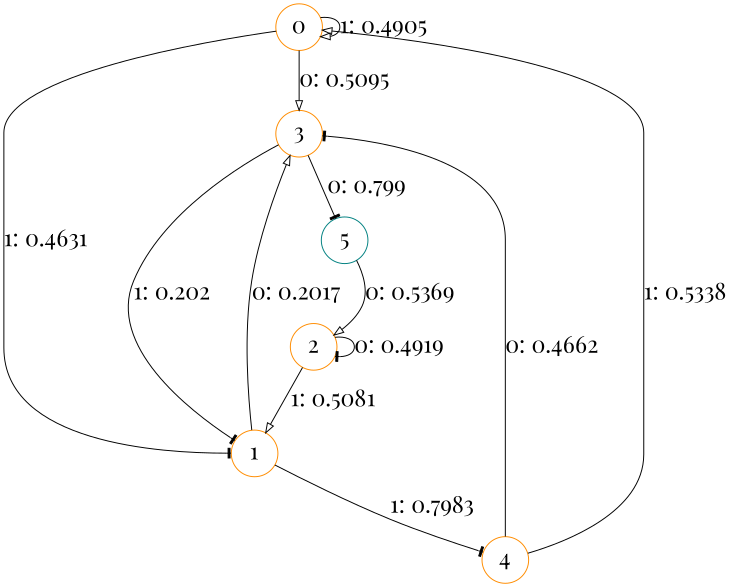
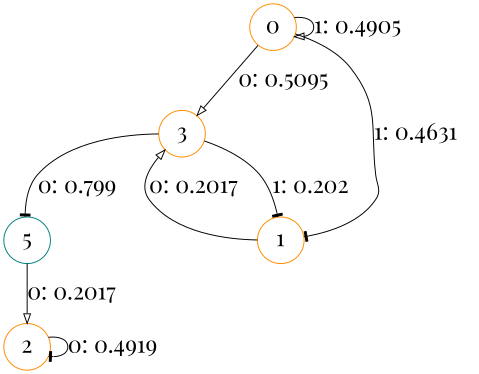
edge "5" -> "2": label "0: 0.5369   " -> "0: 0.2017   "
edge "2" -> "1": removed, label "1: 0.5081"
node "4": removed
